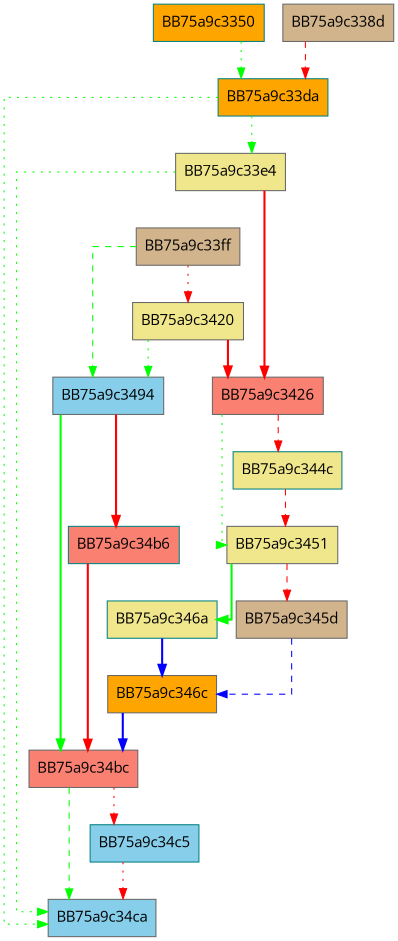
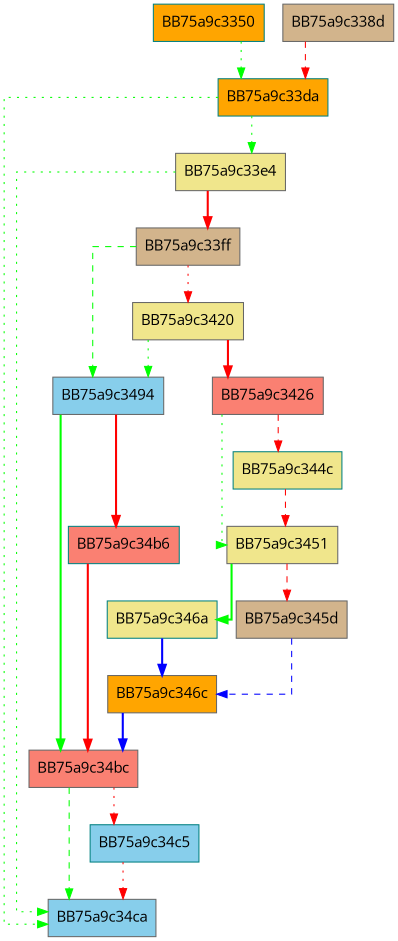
edge "BB75a9c33e4" -> "BB75a9c3426": now "BB75a9c33e4" -> "BB75a9c33ff"
